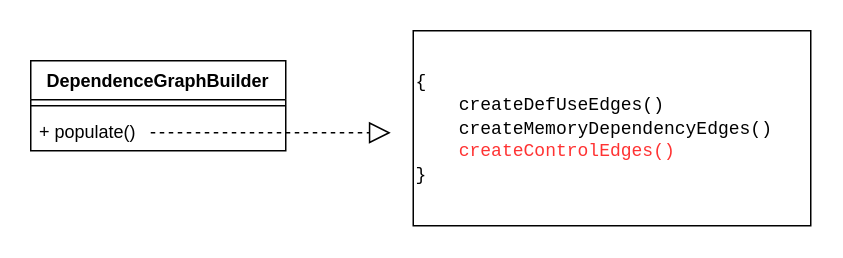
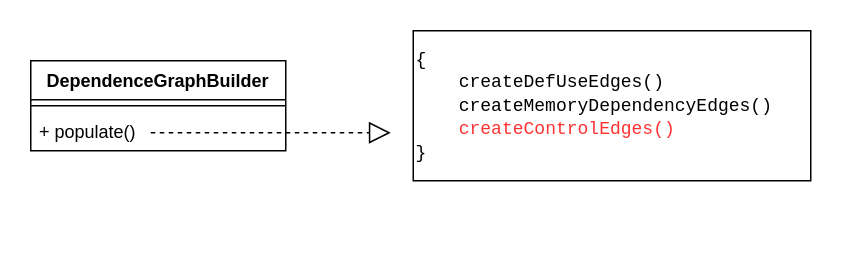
node "{ createDefUseEdges() createMemoryDependencyEdges() createControlEdges() }": size 398x195 -> 398x150
